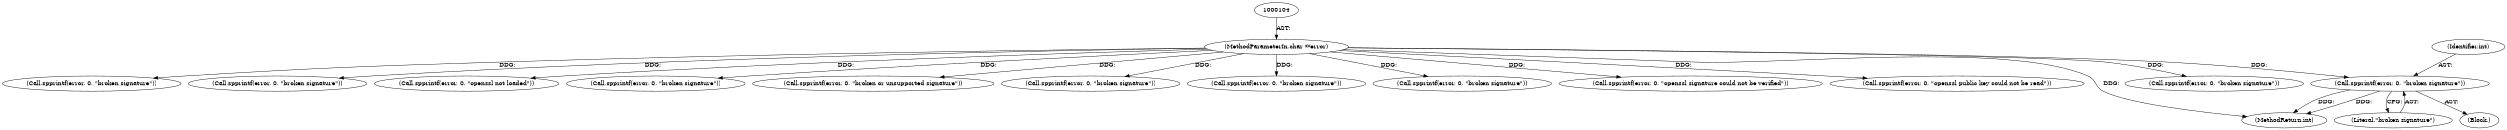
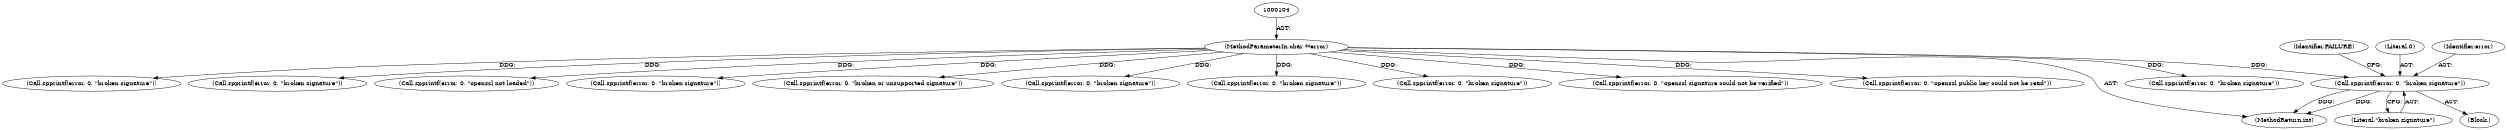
node "(Identifier,FAILURE)": added
node "(Literal,0)": added
node "(Identifier,int)": label "(Identifier,int)" -> "(Identifier,error)"
edge "(MethodParameterIn,char **error)" -> "(MethodReturn,int)": label "DDG: " -> "AST: "
